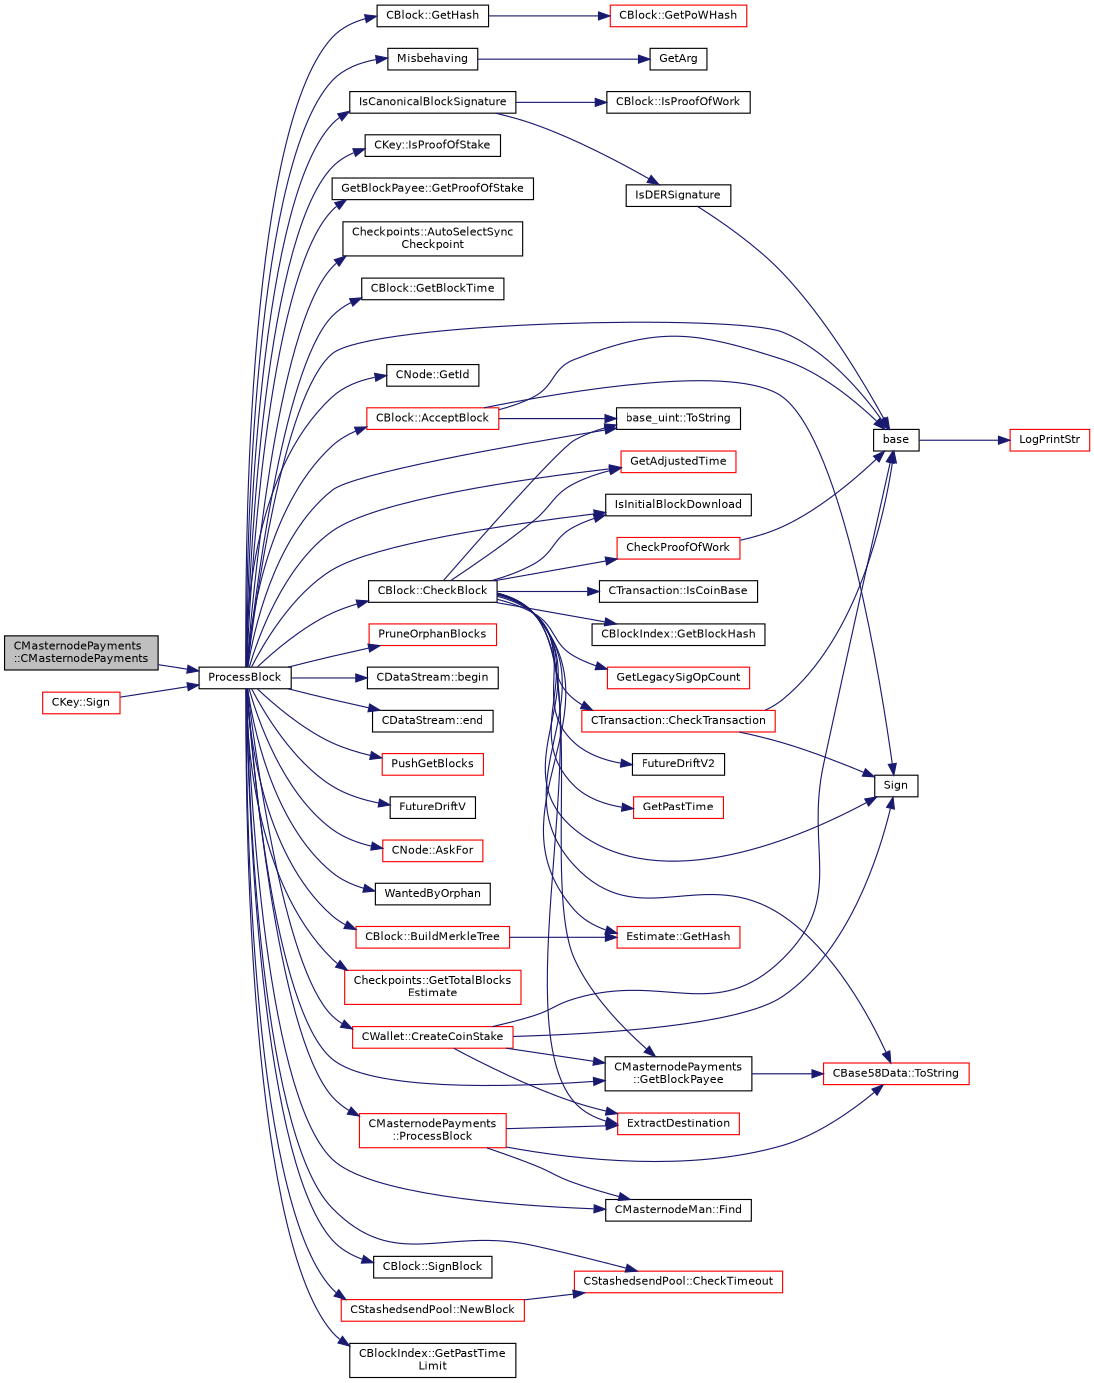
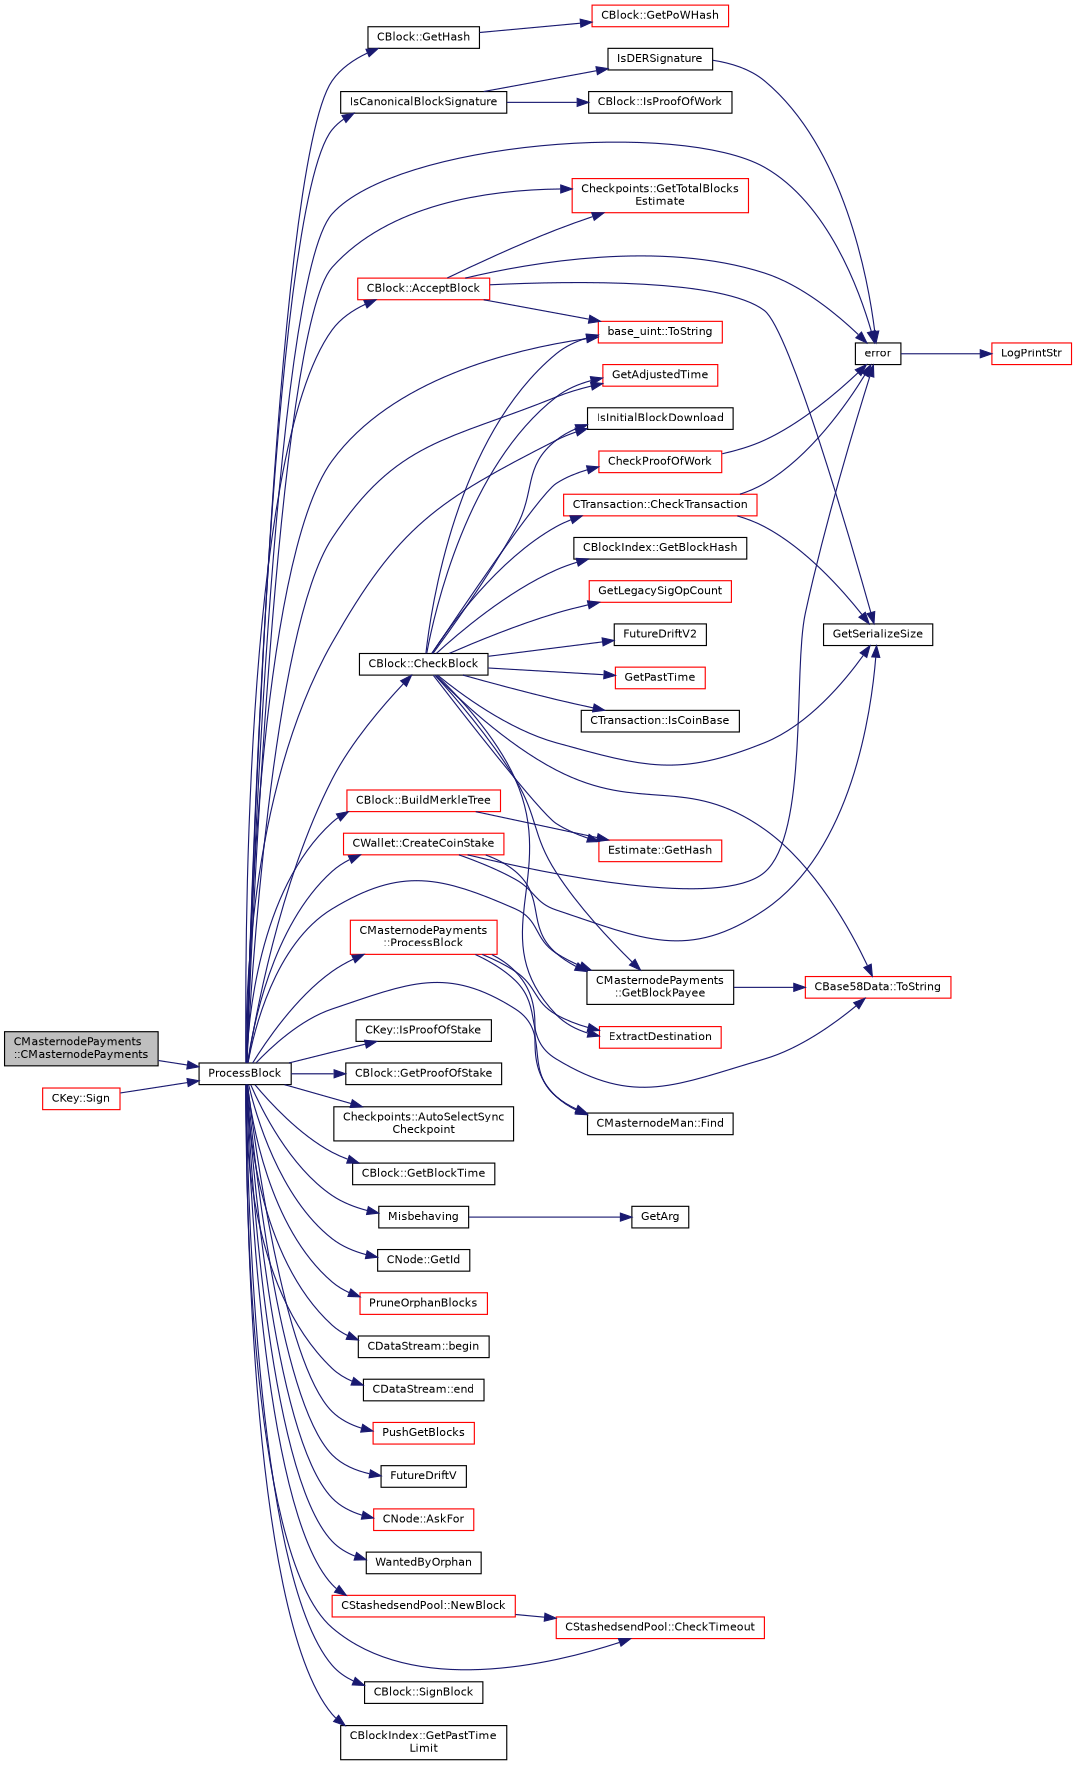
node "GetBlockPayee::GetProofOfStake": label "GetBlockPayee::GetProofOfStake" -> "CBlock::GetProofOfStake"
edge "CBlock::AcceptBlock" -> "Checkpoints::GetTotalBlocks Estimate": added
node "base_uint::ToString": color black -> red
node "base": label "base" -> "error"
node "Sign": label "Sign" -> "GetSerializeSize"
edge "CWallet::CreateCoinStake" -> "ExtractDestination": removed
